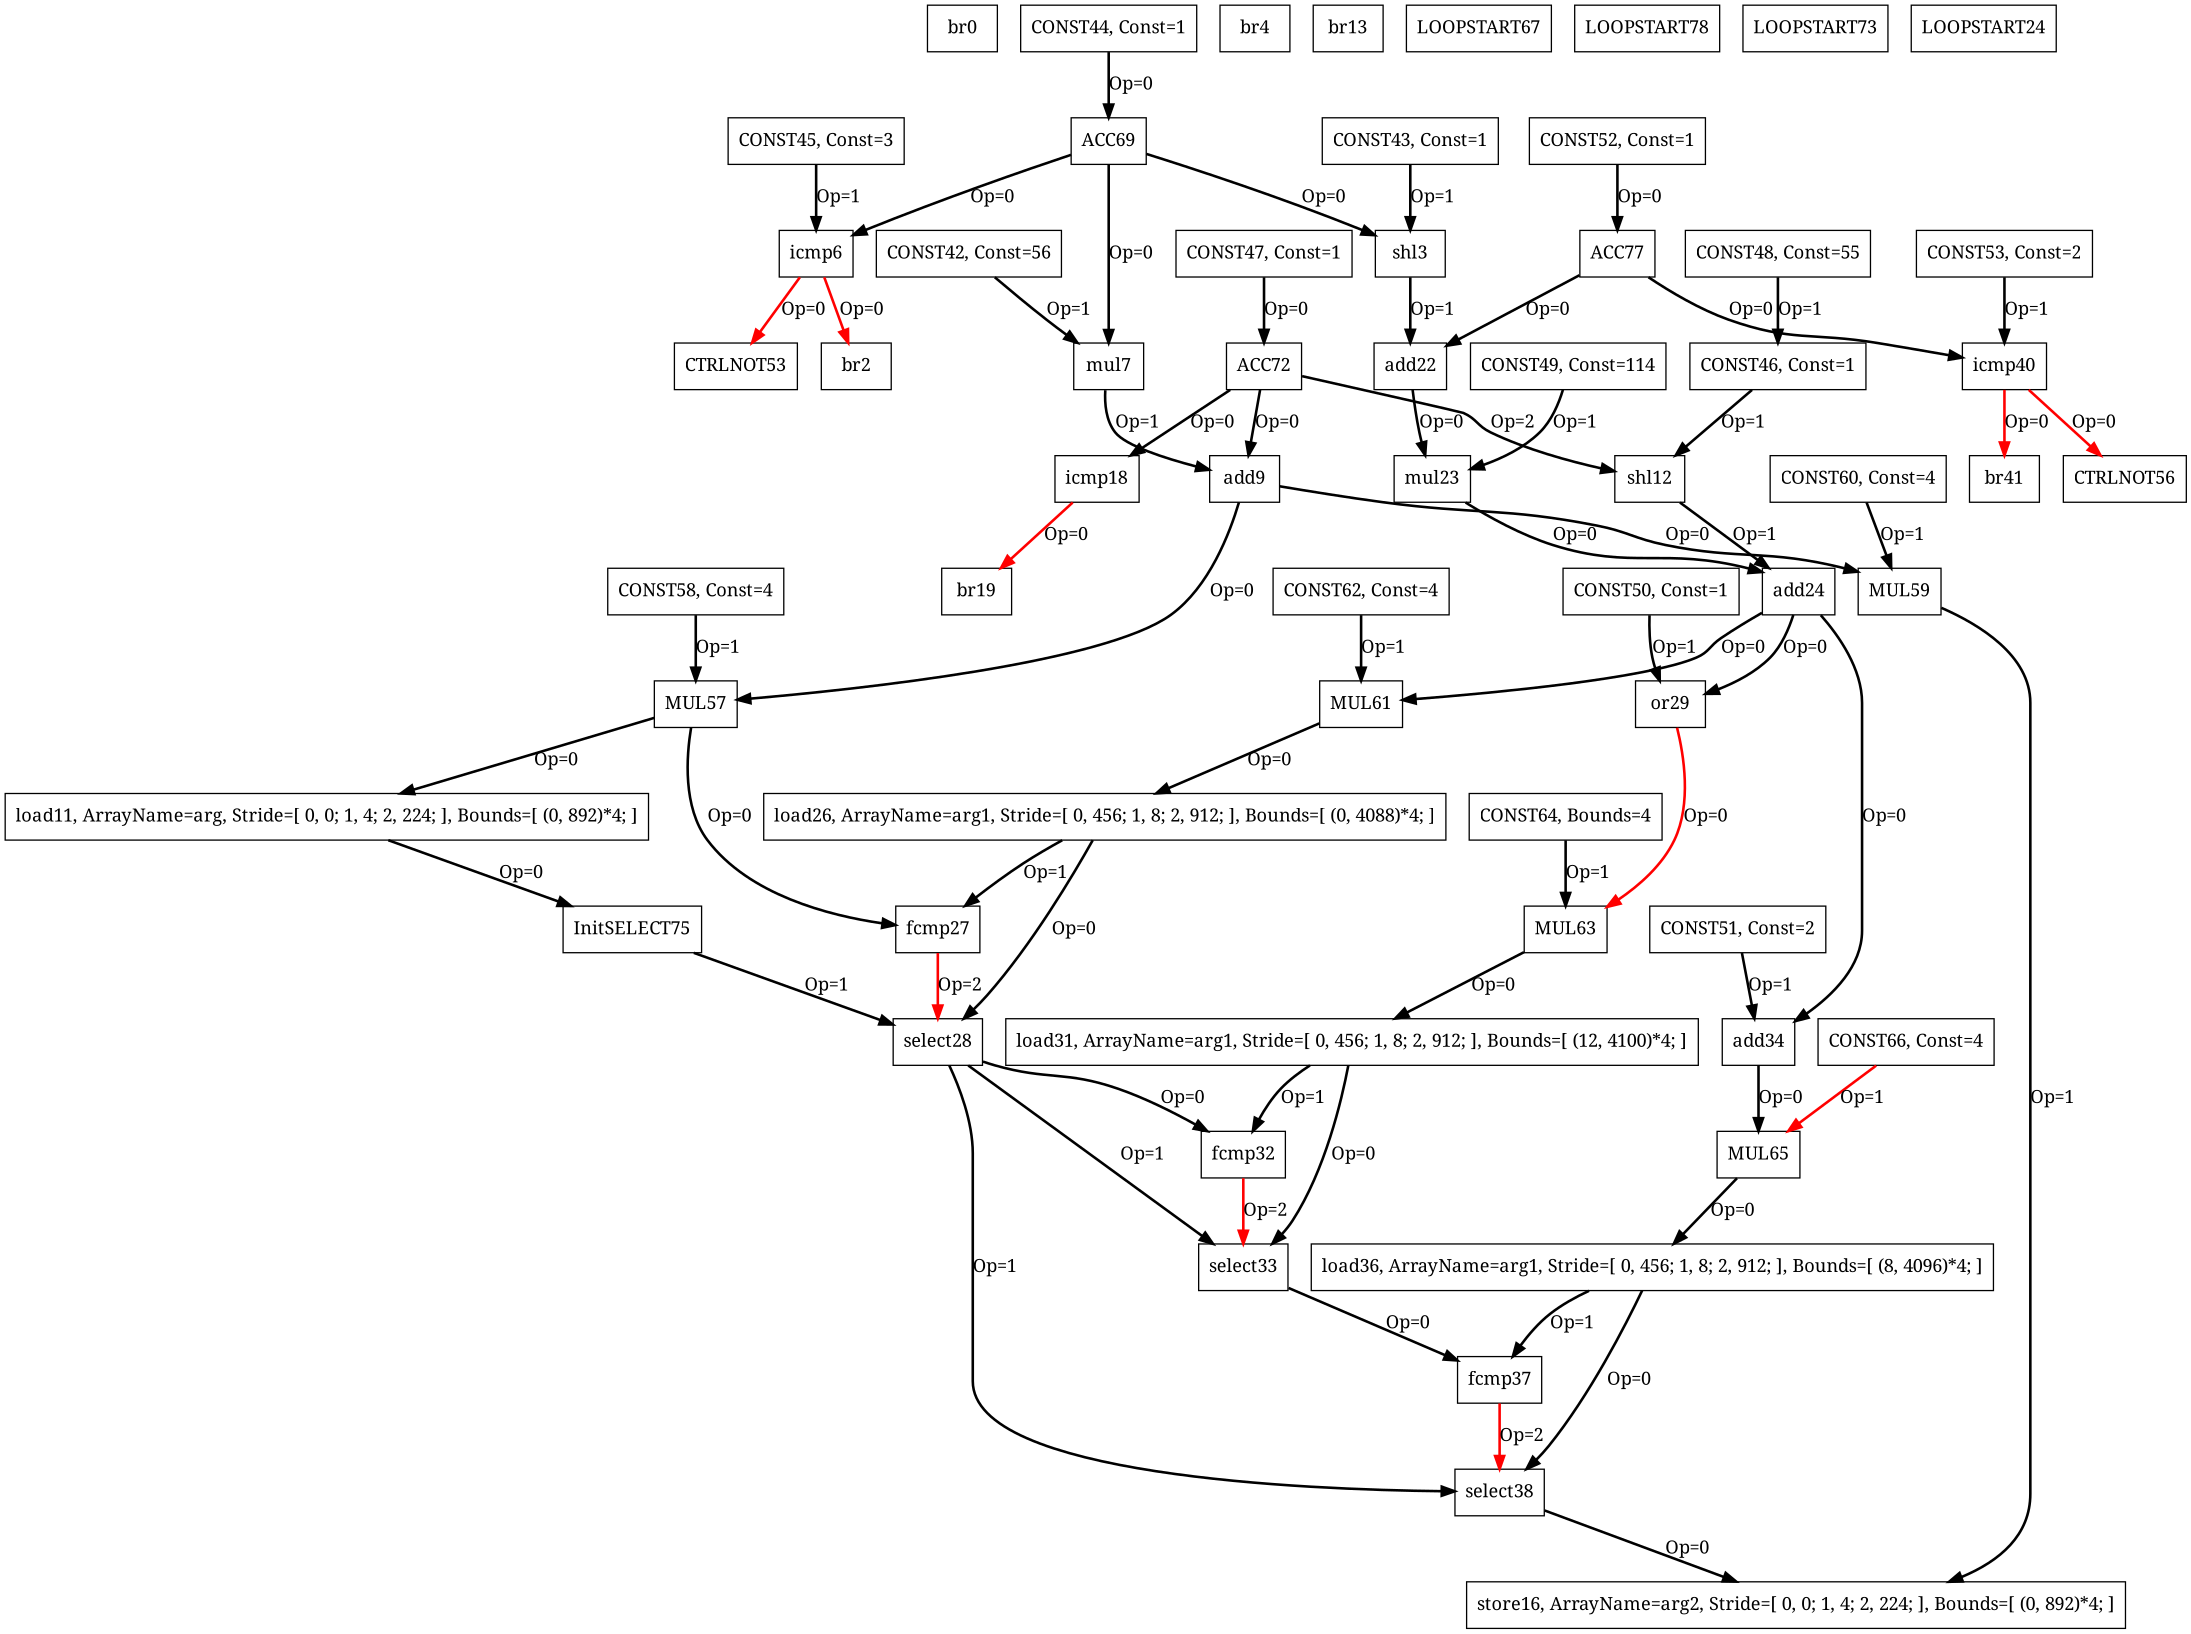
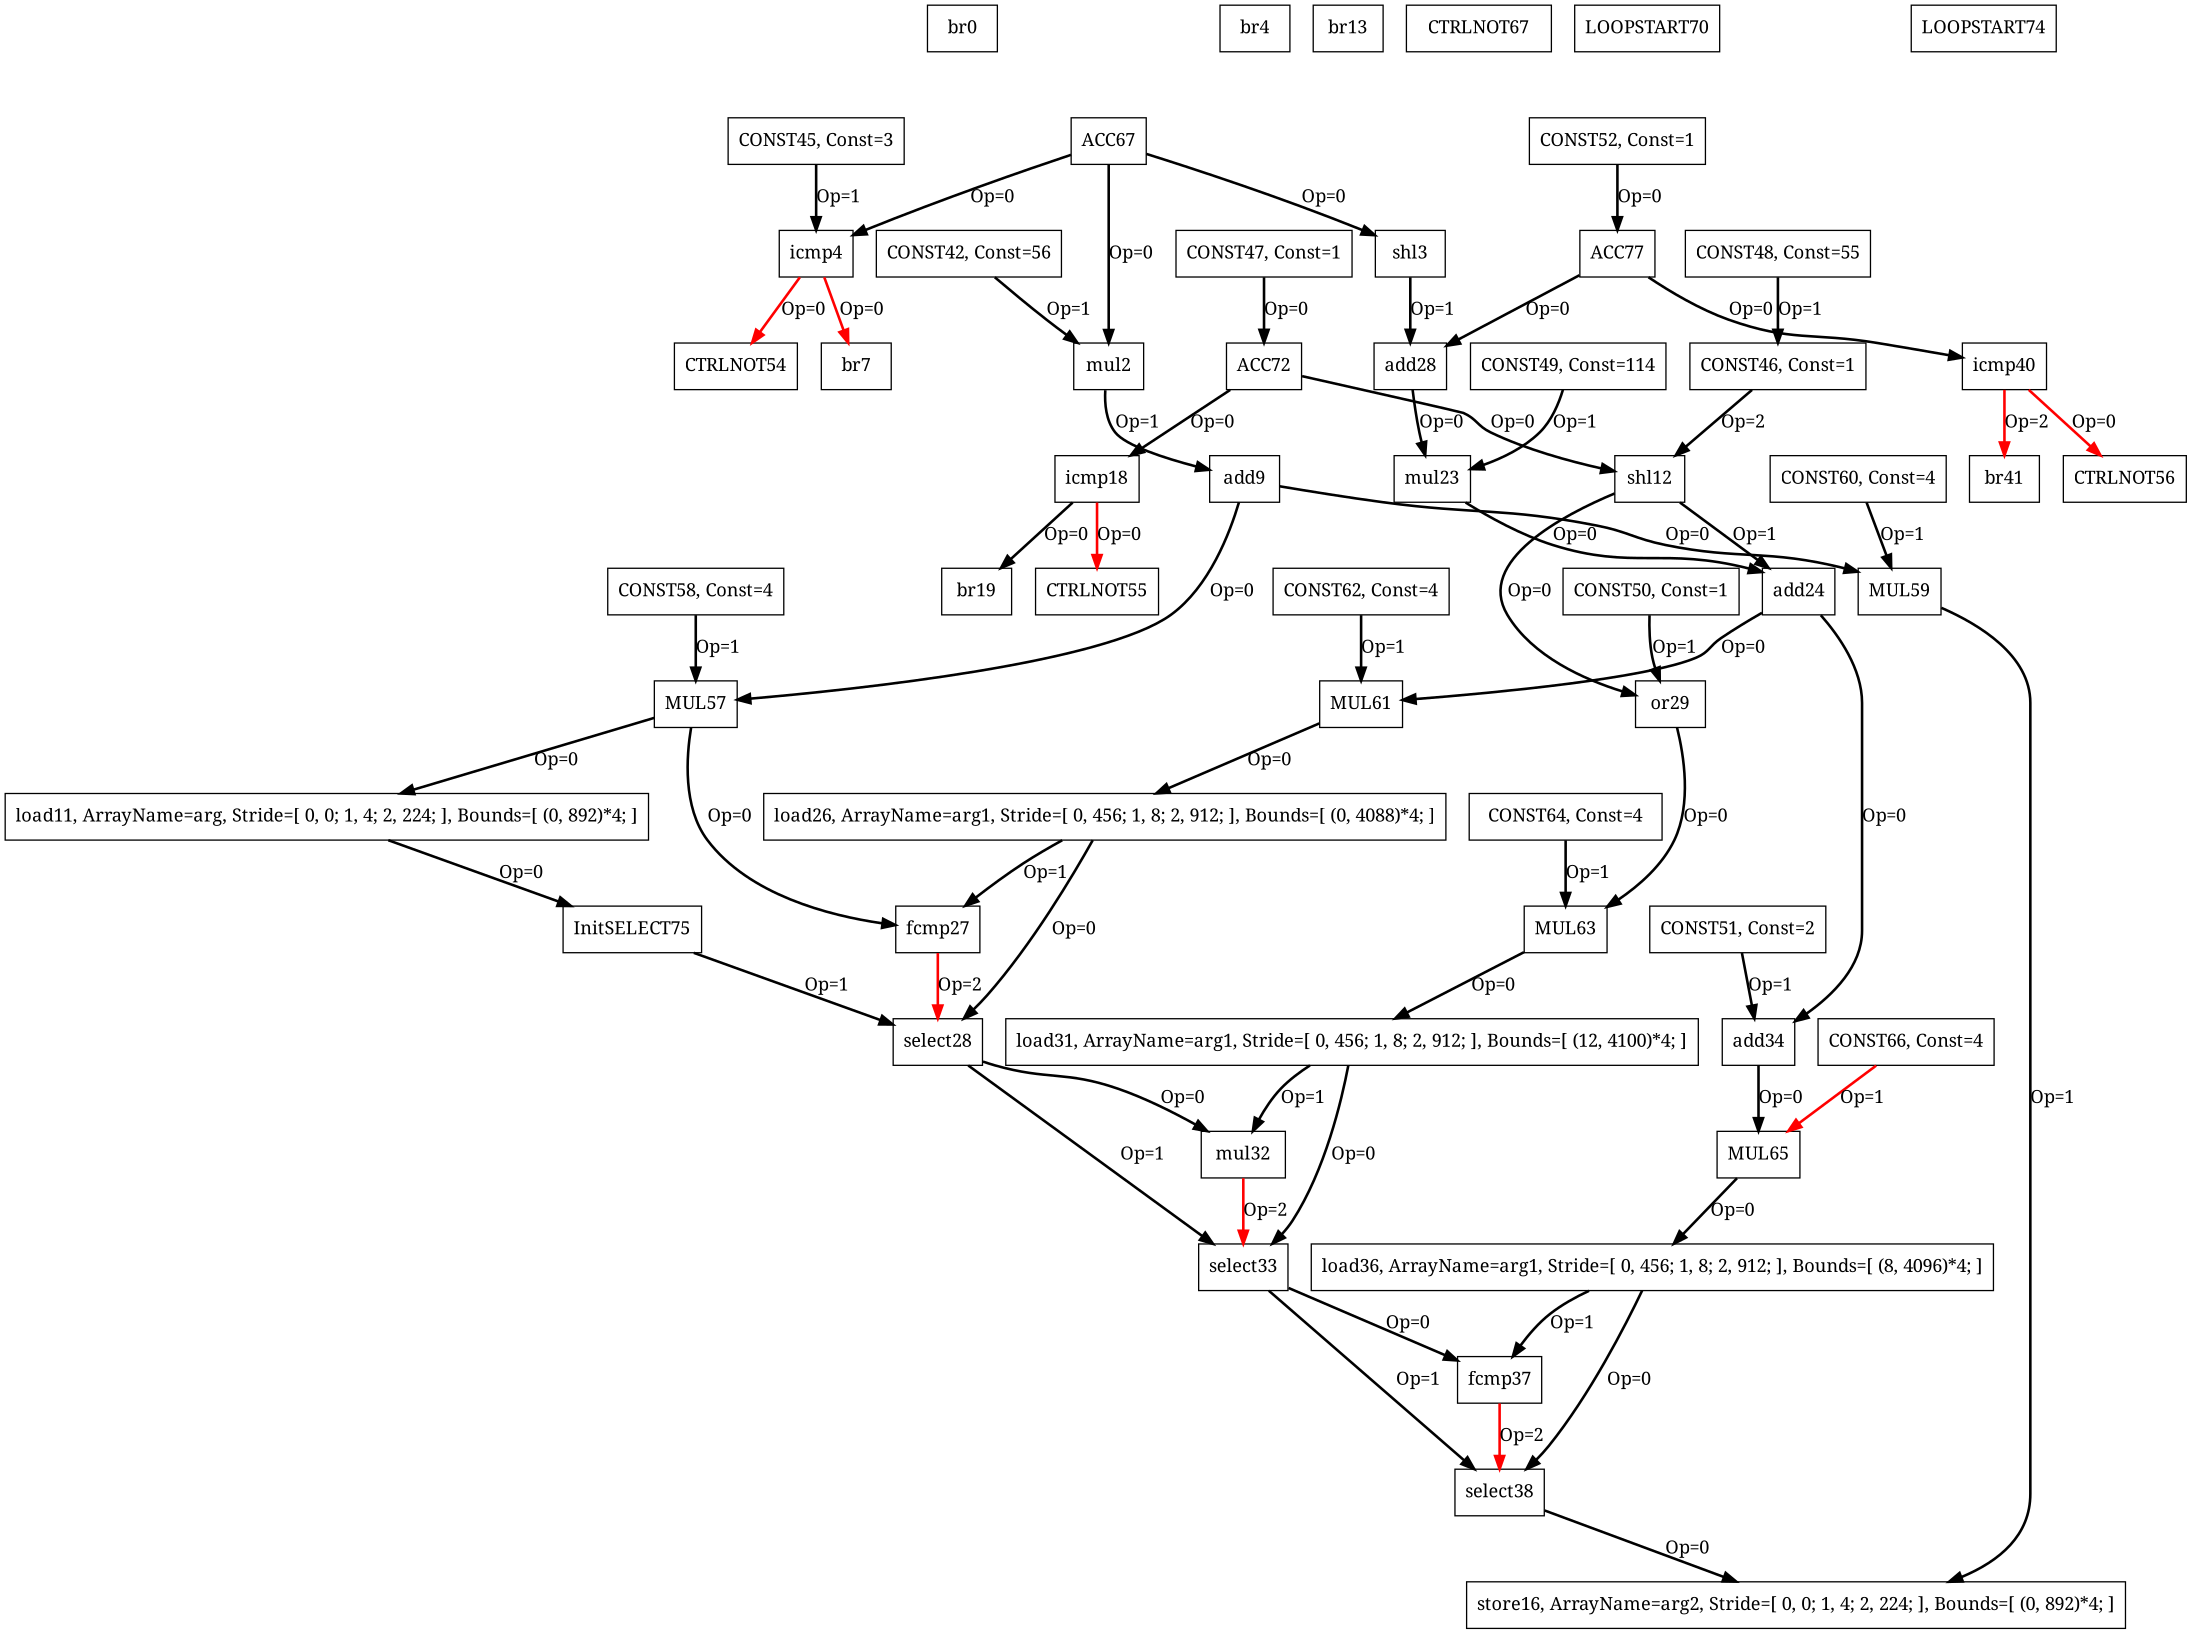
node "CONST44, Const=1": removed
node "LOOPSTART67": label "LOOPSTART67" -> "CTRLNOT67"
node "LOOPSTART78": label "LOOPSTART78" -> "LOOPSTART70"
node "LOOPSTART73": removed
node "LOOPSTART24": label "LOOPSTART24" -> "LOOPSTART74"
node "ACC69": label "ACC69" -> "ACC67"
node "CONST43, Const=1": removed
node "icmp6": label "icmp6" -> "icmp4"
node "CONST53, Const=2": removed
node "CTRLNOT53": label "CTRLNOT53" -> "CTRLNOT54"
node "br2": label "br2" -> "br7"
node "mul7": label "mul7" -> "mul2"
node "add22": label "add22" -> "add28"
edge "ACC72" -> "add9": removed, label "Op=0"
edge "ACC72" -> "shl12": label "Op=2" -> "Op=0"
edge "CONST46, Const=1" -> "shl12": label "Op=1" -> "Op=2"
edge "icmp40" -> "br41": label "Op=0" -> "Op=2"
edge "icmp18" -> "br19": color red -> black
node "CTRLNOT55": added
edge "add24" -> "or29": now "shl12" -> "or29"
node "CONST64, Bounds=4": label "CONST64, Bounds=4" -> "CONST64, Const=4"
edge "or29" -> "MUL63": color red -> black
node "fcmp32": label "fcmp32" -> "mul32"
edge "select28" -> "select38": now "select33" -> "select38"
